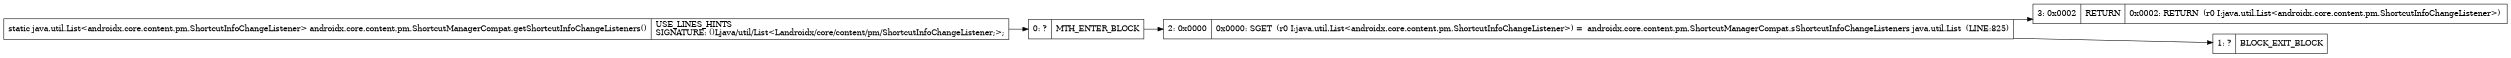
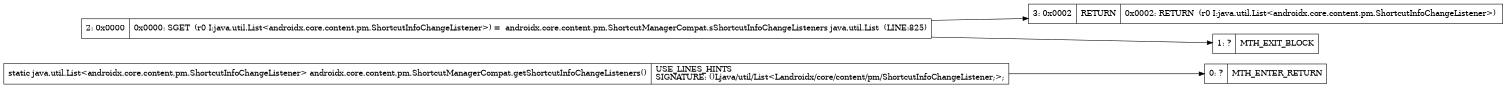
node "0: ?": text "MTH_ENTER_BLOCK" -> "MTH_ENTER_RETURN"
edge "0: ?" -> "2: 0x0000": removed
node "1: ?": text "BLOCK_EXIT_BLOCK" -> "MTH_EXIT_BLOCK"
